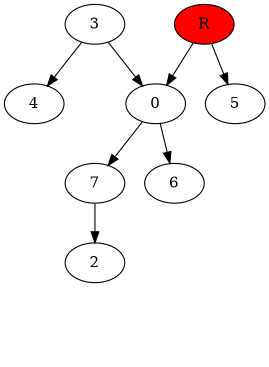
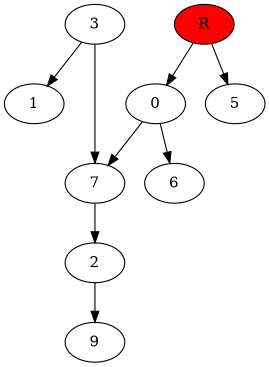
edge "3" -> "0": now "3" -> "7"
node "4": label "4" -> "1"
node "9": added
